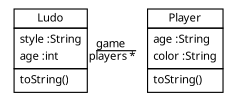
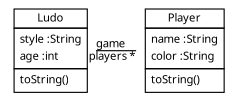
node "Player": text "age :String" -> "name :String"
